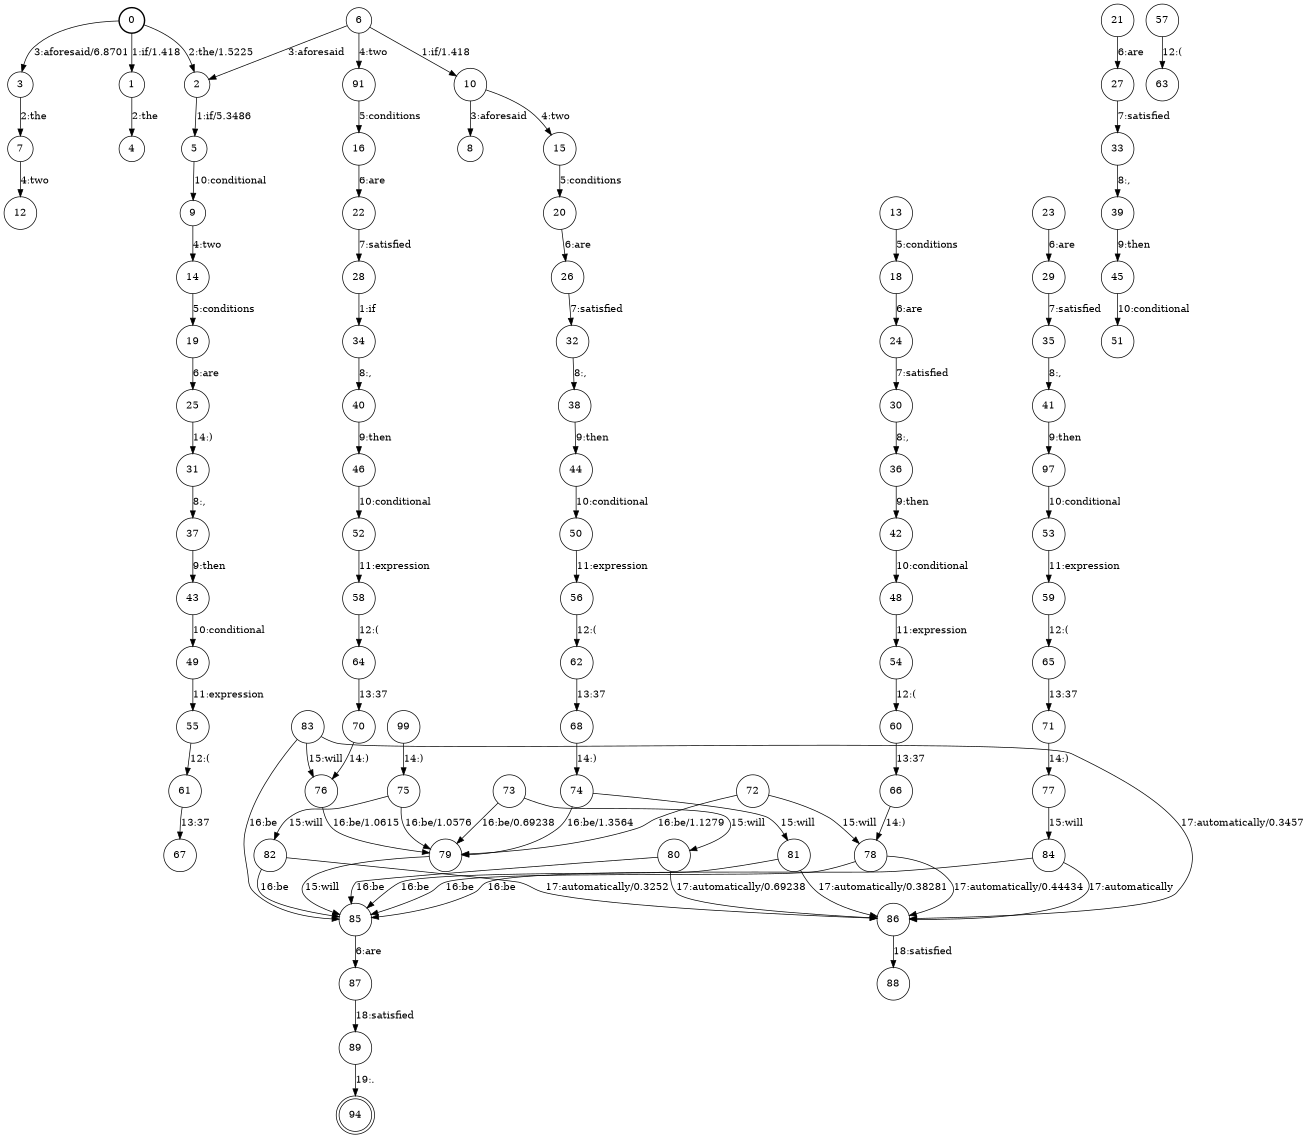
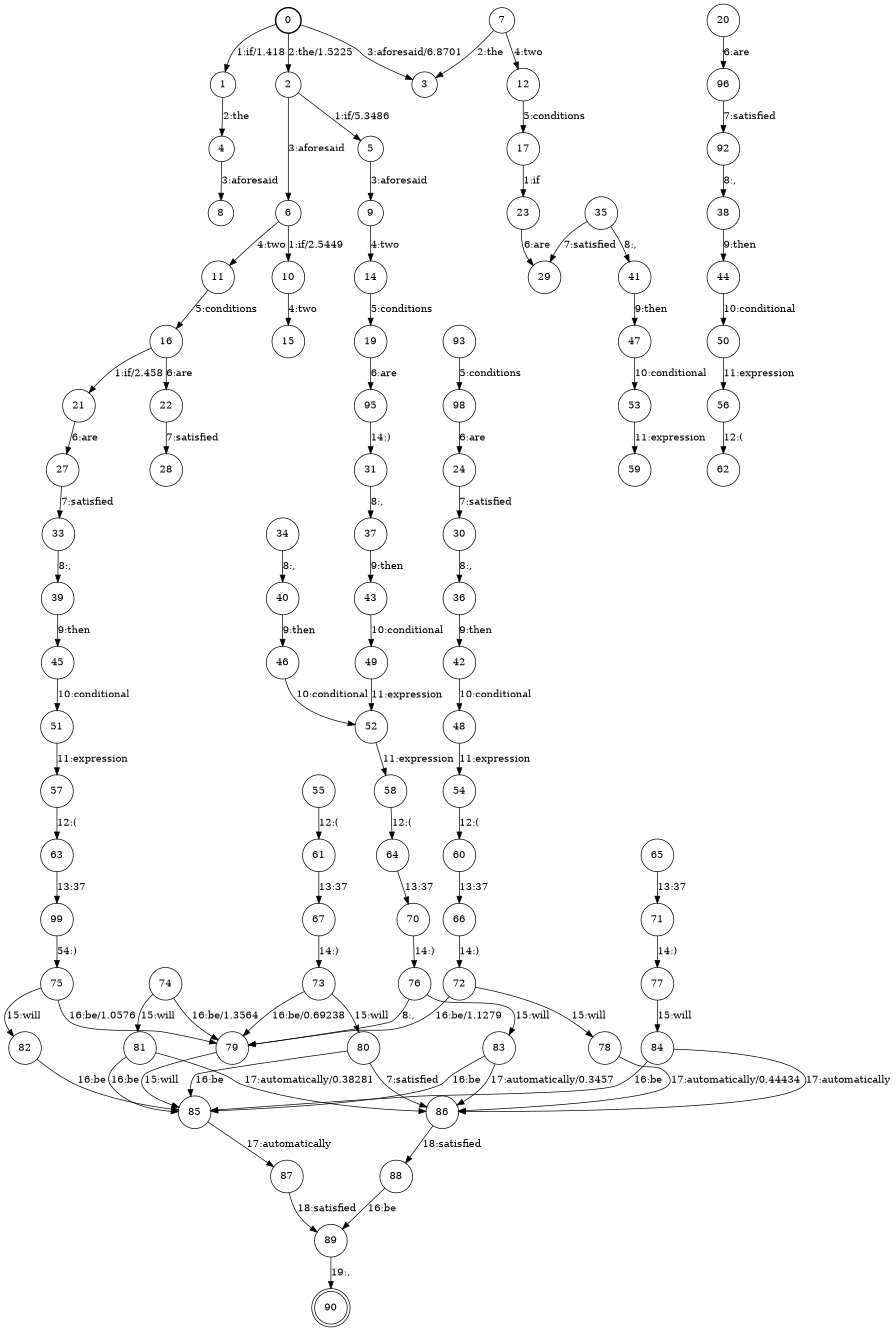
edge "6" -> "2": reversed
edge "6" -> "10": label "1:if/1.418" -> "1:if/2.5449"
node "91": label "91" -> "11"
edge "3" -> "7": reversed
edge "10" -> "8": now "4" -> "8"
node "17": added
edge "15" -> "20": removed, label "5:conditions"
edge "5" -> "9": label "10:conditional" -> "3:aforesaid"
node "13": label "13" -> "93"
node "26": label "26" -> "96"
node "18": label "18" -> "98"
edge "28" -> "34": removed, label "1:if"
edge "29" -> "35": reversed
node "32": label "32" -> "92"
edge "16" -> "21": added, label "1:if/2.458"
node "25": label "25" -> "95"
node "97": label "97" -> "47"
edge "59" -> "65": removed, label "12:("
edge "49" -> "55": now "49" -> "52"
node "68": removed
edge "51" -> "57": added, label "11:expression"
edge "83" -> "76": reversed
edge "99" -> "75": label "14:)" -> "54:)"
edge "66" -> "78": now "66" -> "72"
edge "76" -> "79": label "16:be/1.0615" -> "8:,"
edge "78" -> "85": removed, label "16:be"
edge "63" -> "99": added, label "13:37"
edge "80" -> "86": label "17:automatically/0.69238" -> "7:satisfied"
edge "82" -> "86": removed, label "17:automatically/0.3252"
edge "67" -> "73": added, label "14:)"
edge "85" -> "87": label "6:are" -> "17:automatically"
node "94": label "94" -> "90"
edge "88" -> "89": added, label "16:be"
